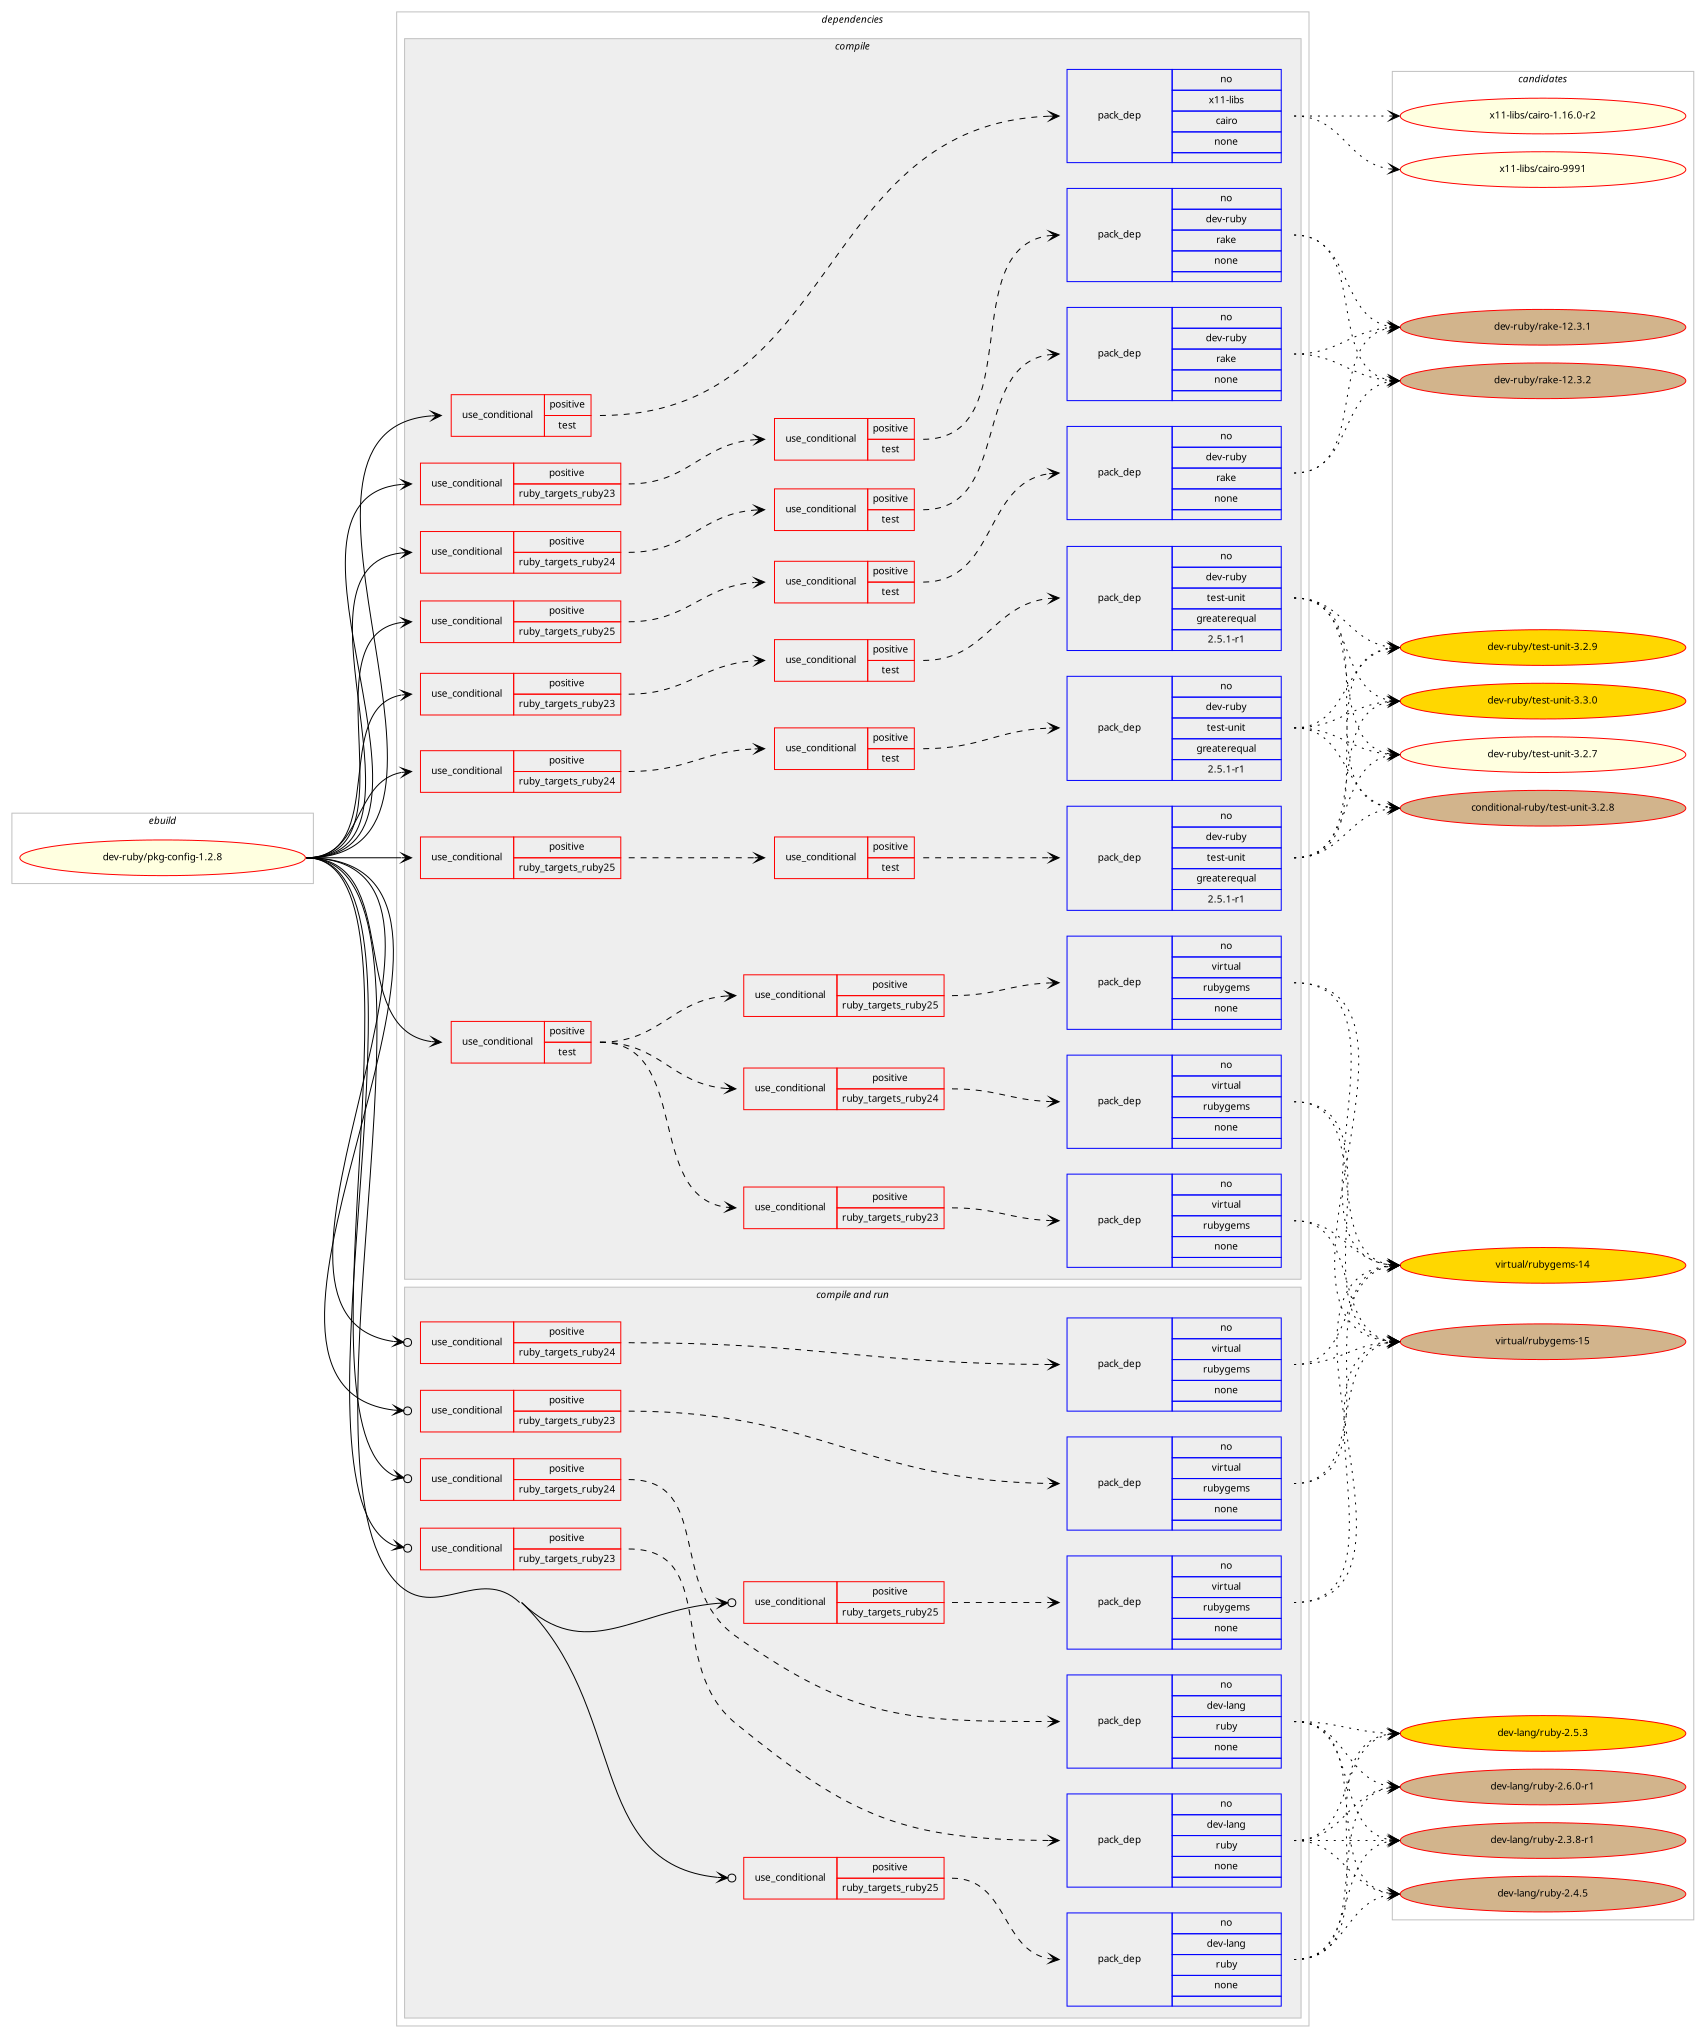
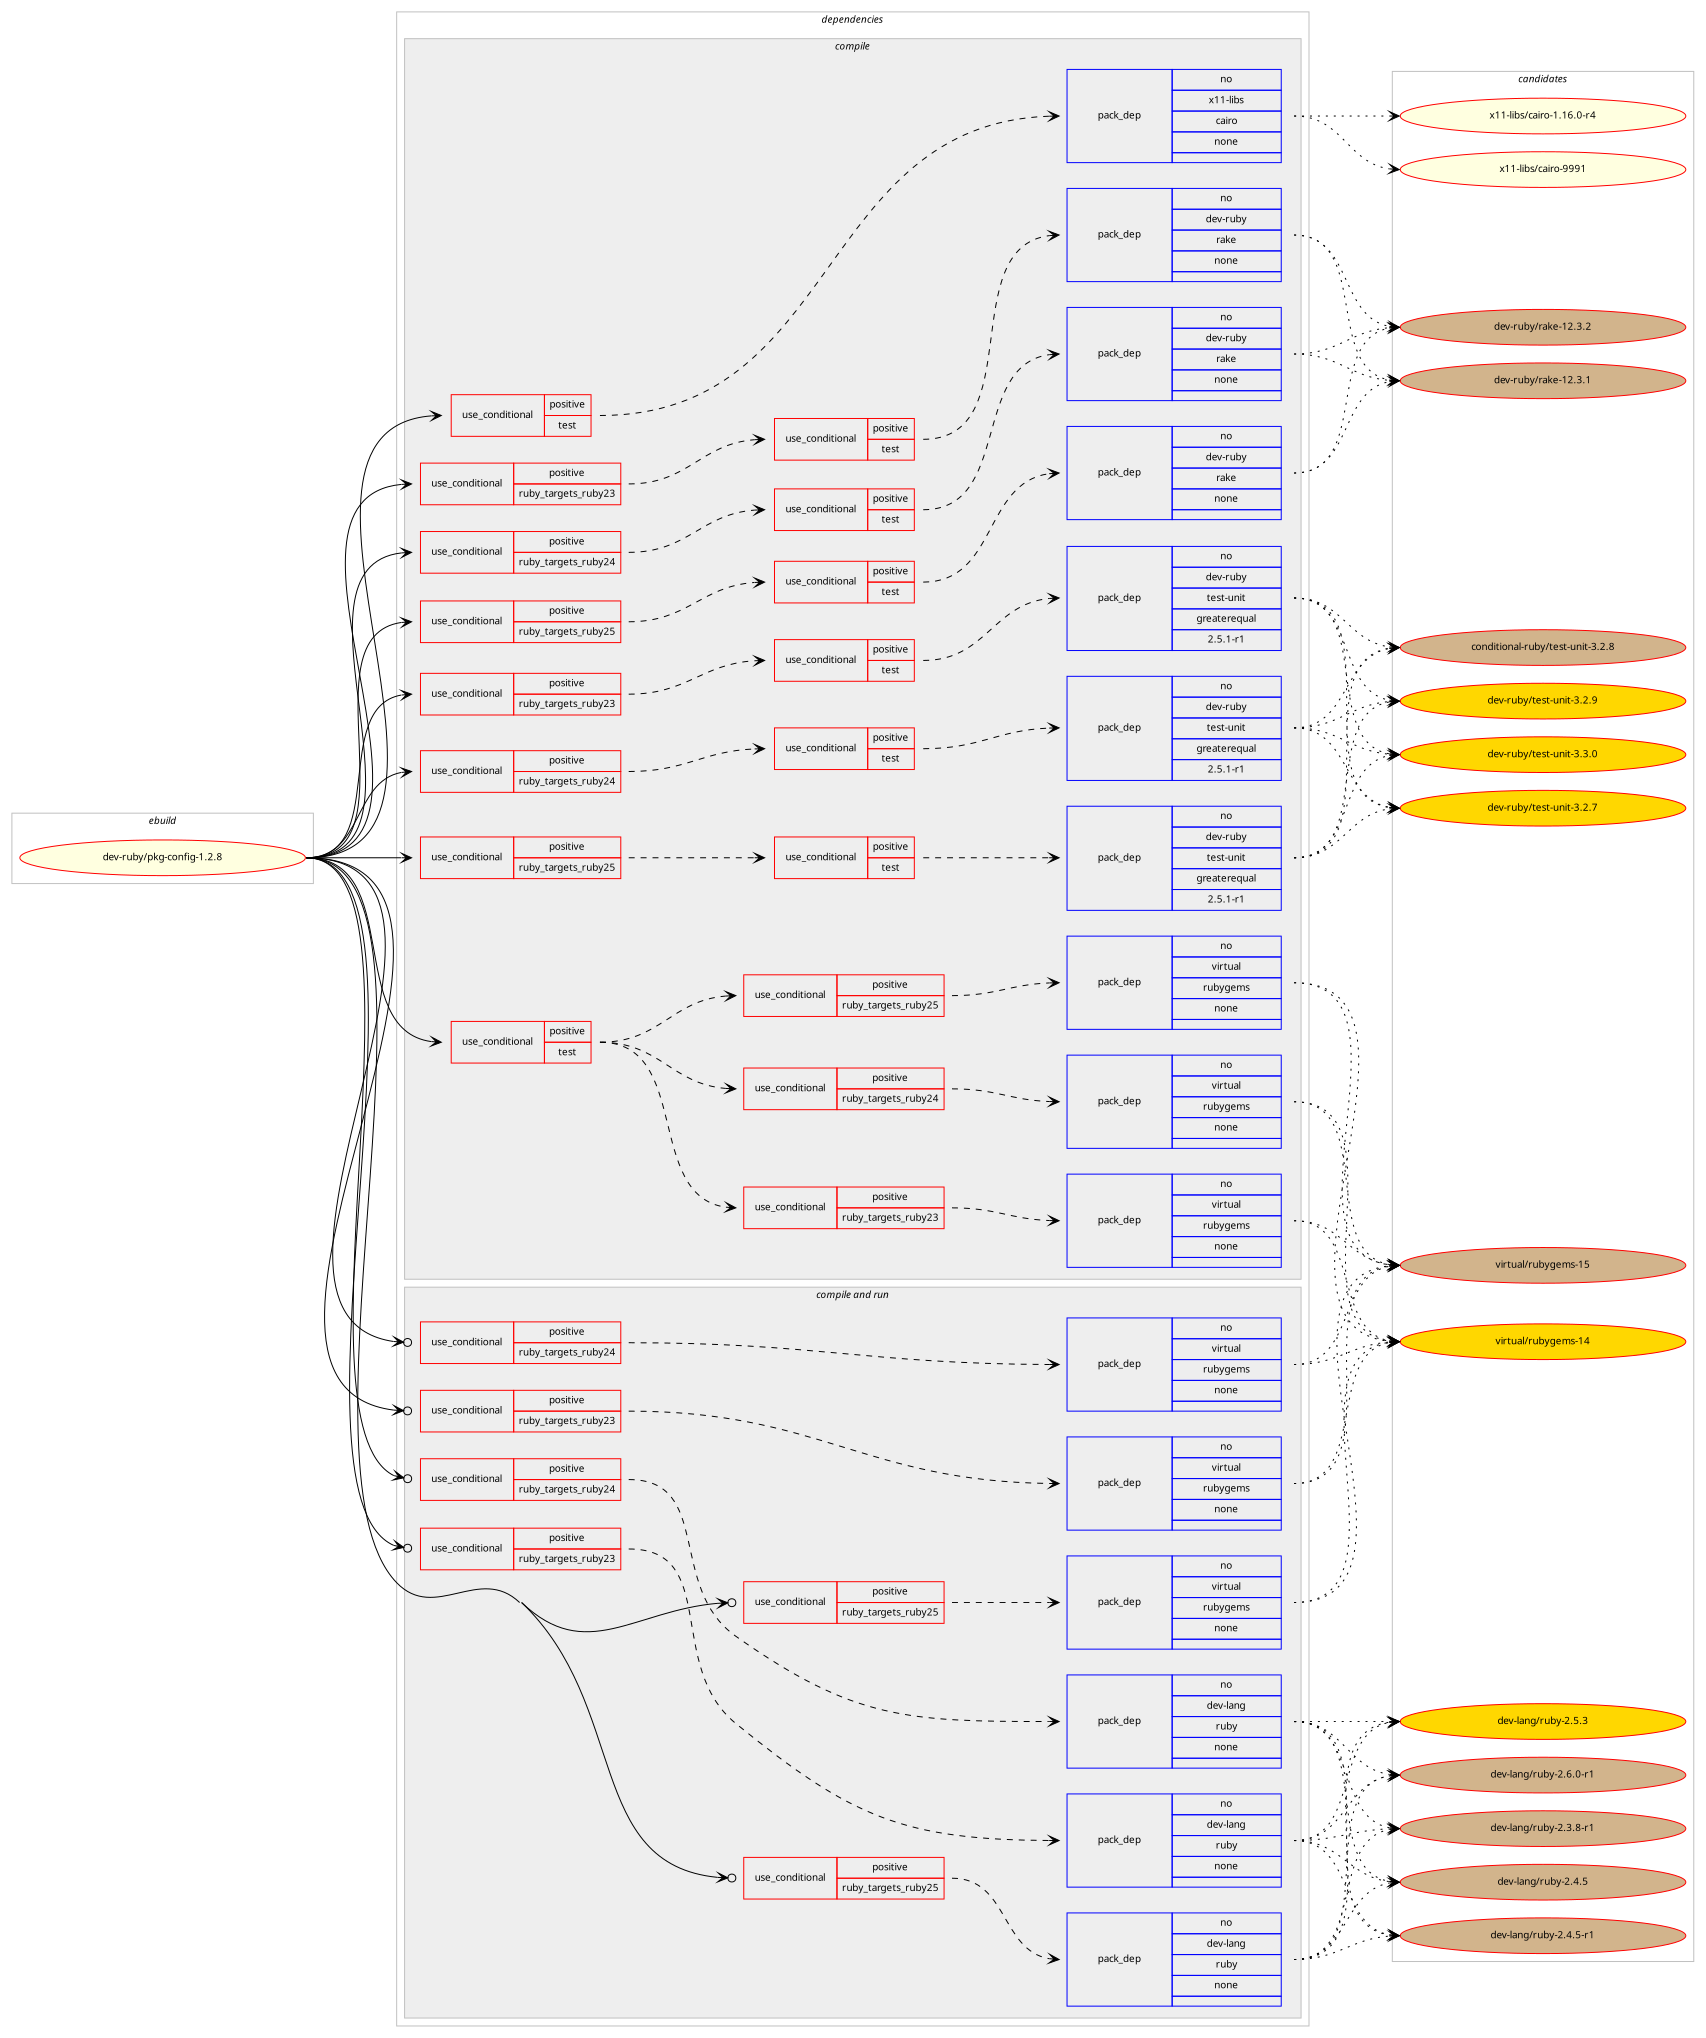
node "x11-libs/cairo-1.16.0-r2": label "x11-libs/cairo-1.16.0-r2" -> "x11-libs/cairo-1.16.0-r4"
node "dev-ruby/test-unit-3.2.7": fillcolor lightyellow -> gold
node "dev-lang/ruby-2.4.5-r1": added
